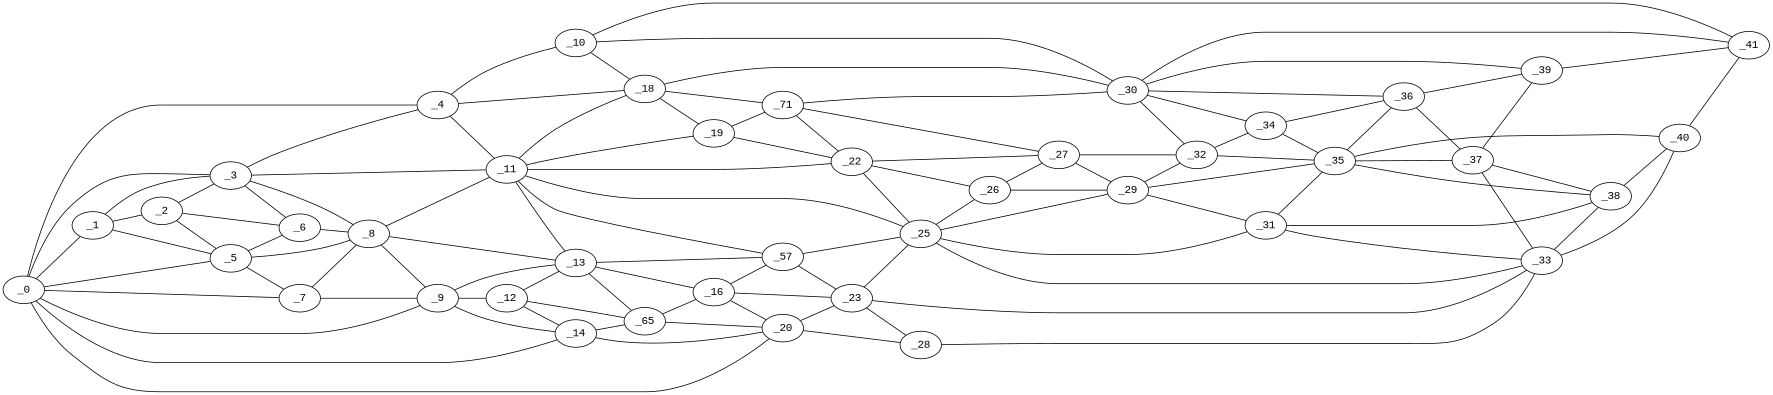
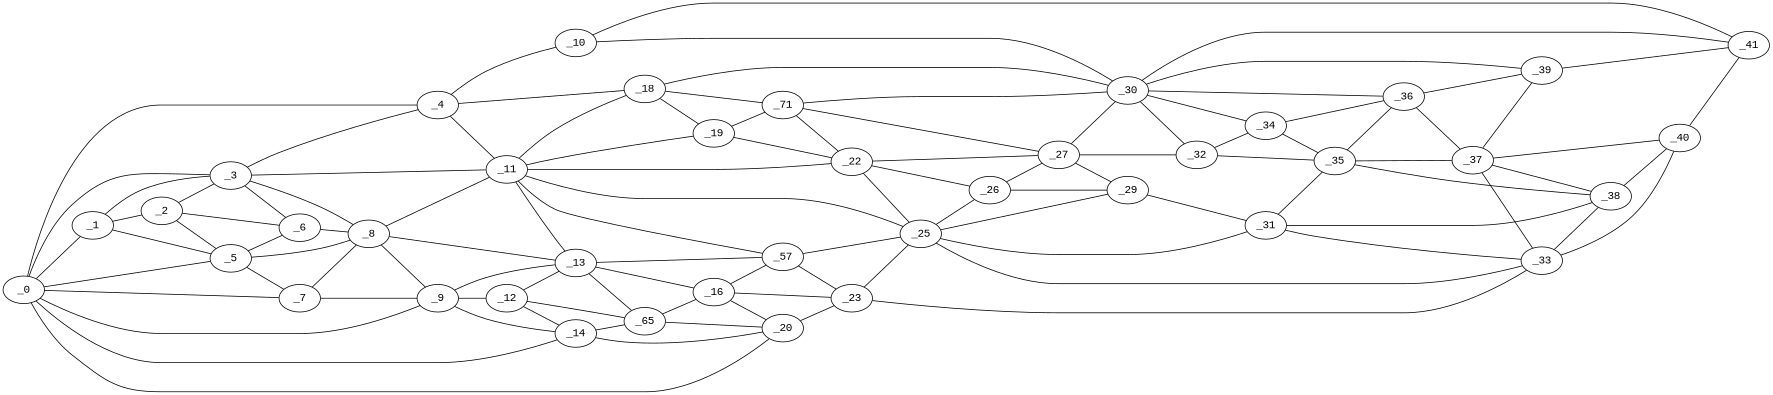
edge "_10" -- "_18": removed
edge "_30" -- "_27": added
edge "_40" -- "_35": now "_40" -- "_37"
edge "_32" -- "_29": removed
edge "_35" -- "_29": removed
node "_28": removed
